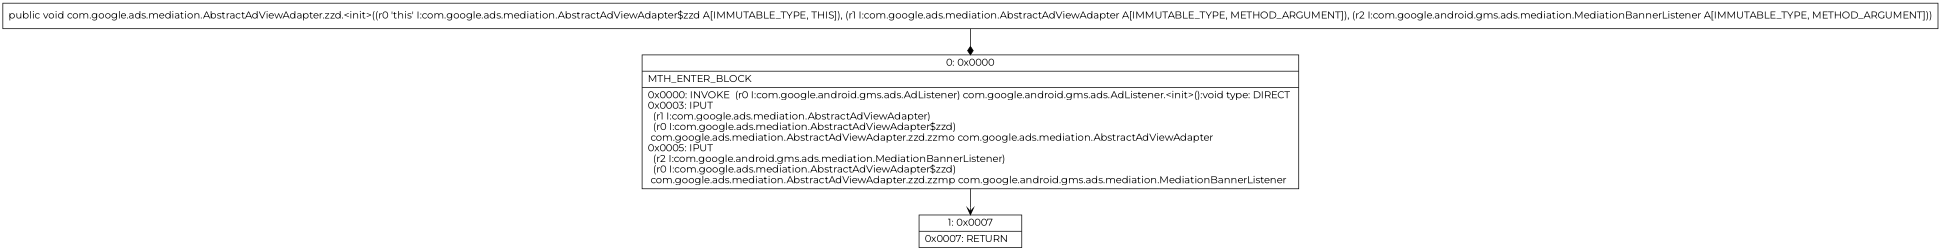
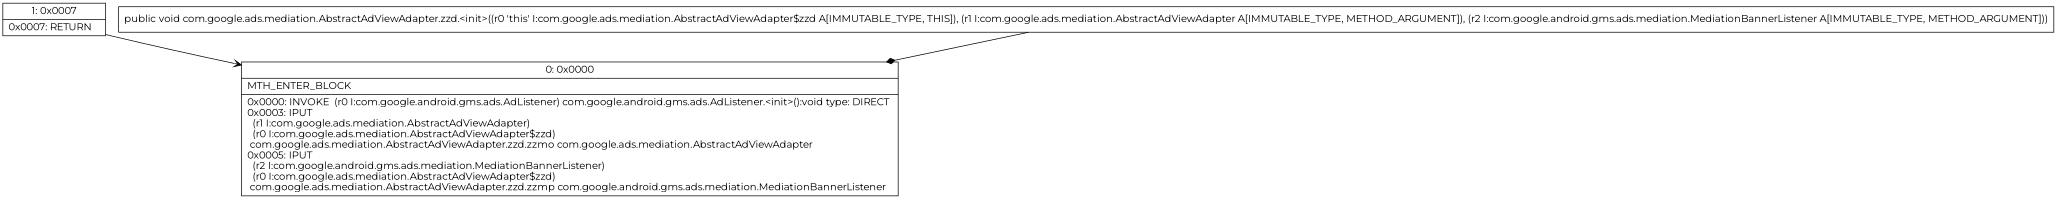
edge "0: 0x0000" -> "1: 0x0007": reversed
